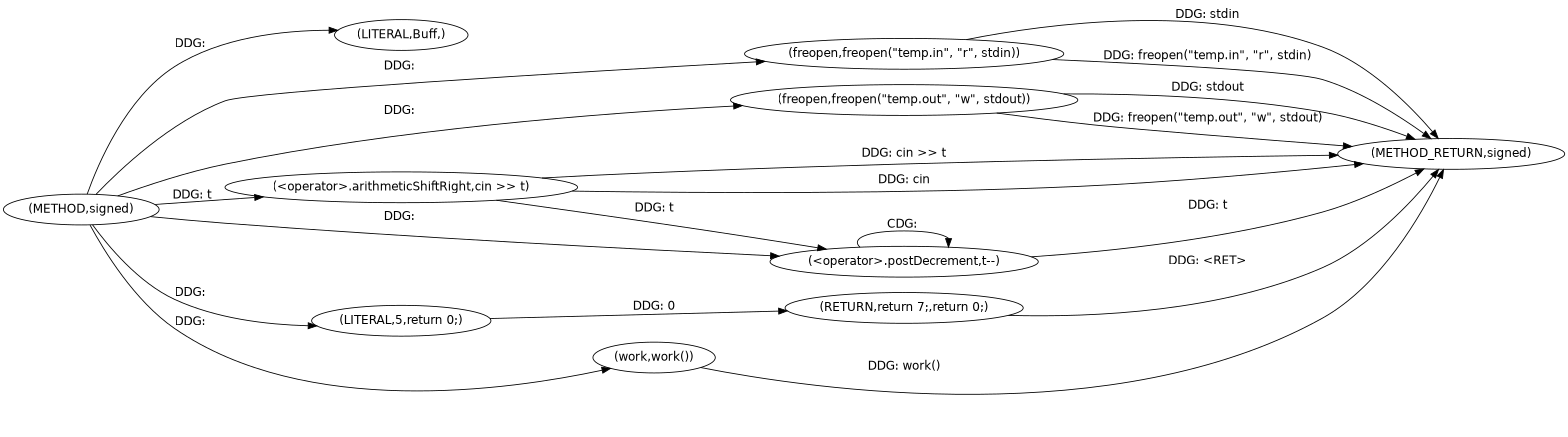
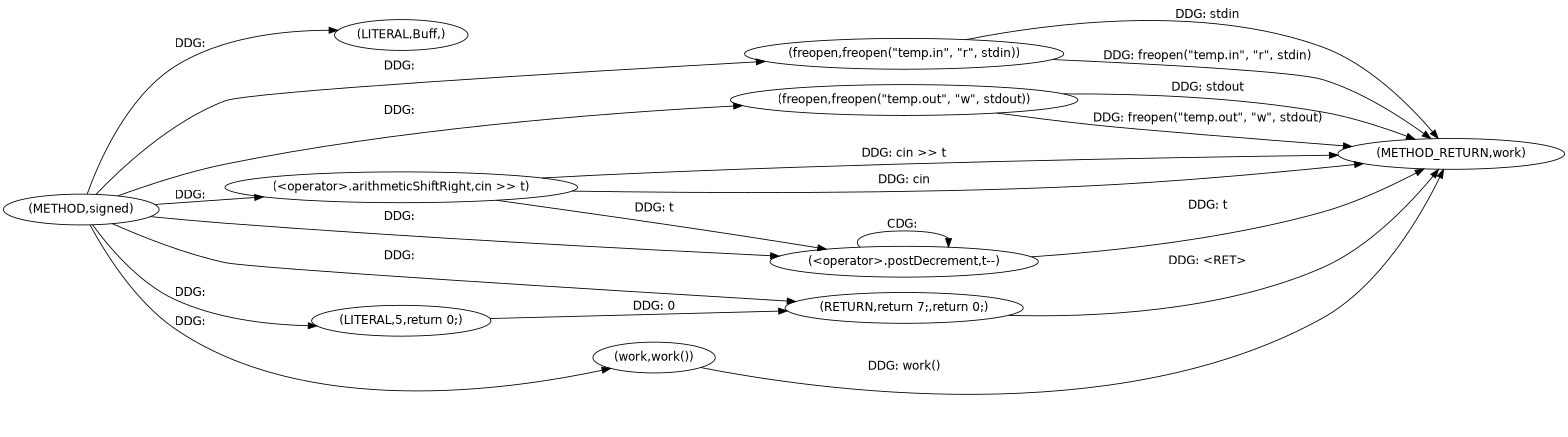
node "(METHOD_RETURN,signed)": label "(METHOD_RETURN,signed)" -> "(METHOD_RETURN,work)"
edge "(METHOD,signed)" -> "(<operator>.arithmeticShiftRight,cin >> t)": label "DDG: t" -> "DDG: "
edge "(METHOD,signed)" -> "(RETURN,return 7;,return 0;)": added, label "DDG:"
